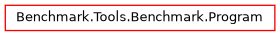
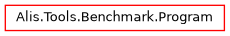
node "Benchmark.Tools.Benchmark.Program": label "Benchmark.Tools.Benchmark.Program" -> "Alis.Tools.Benchmark.Program"
